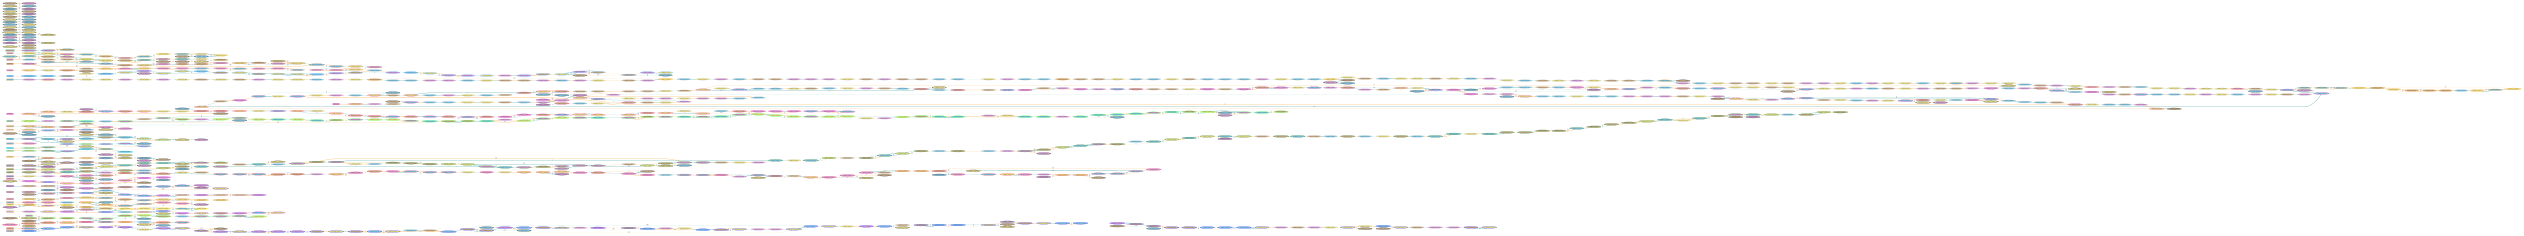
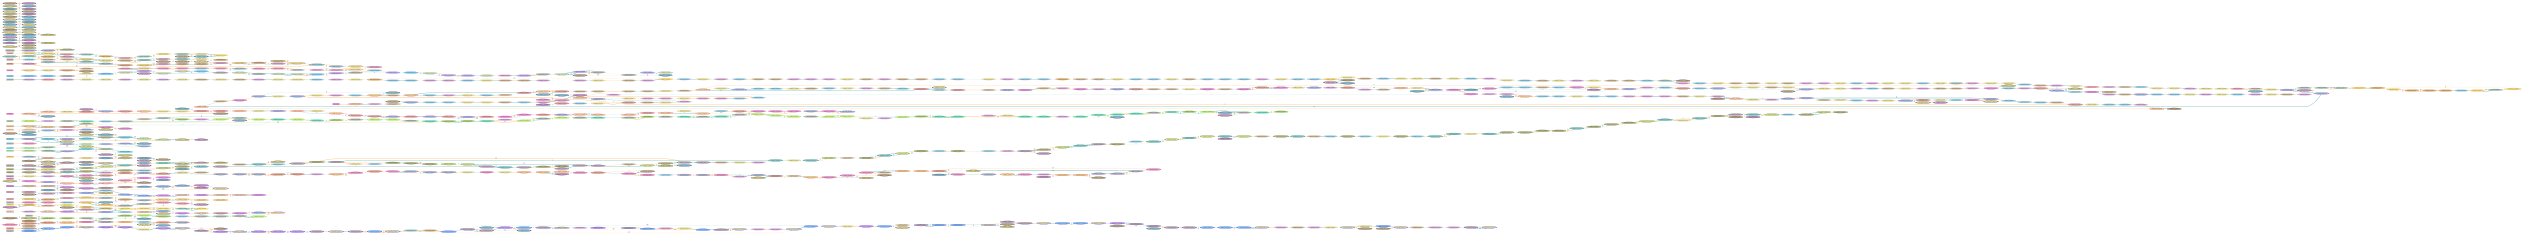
node "scaffold349b_size512141": removed
node "scaffold1487_size57491": removed
node "scaffold717_size193549": color blueviolet -> black
node "scaffold444b_size306818": added
